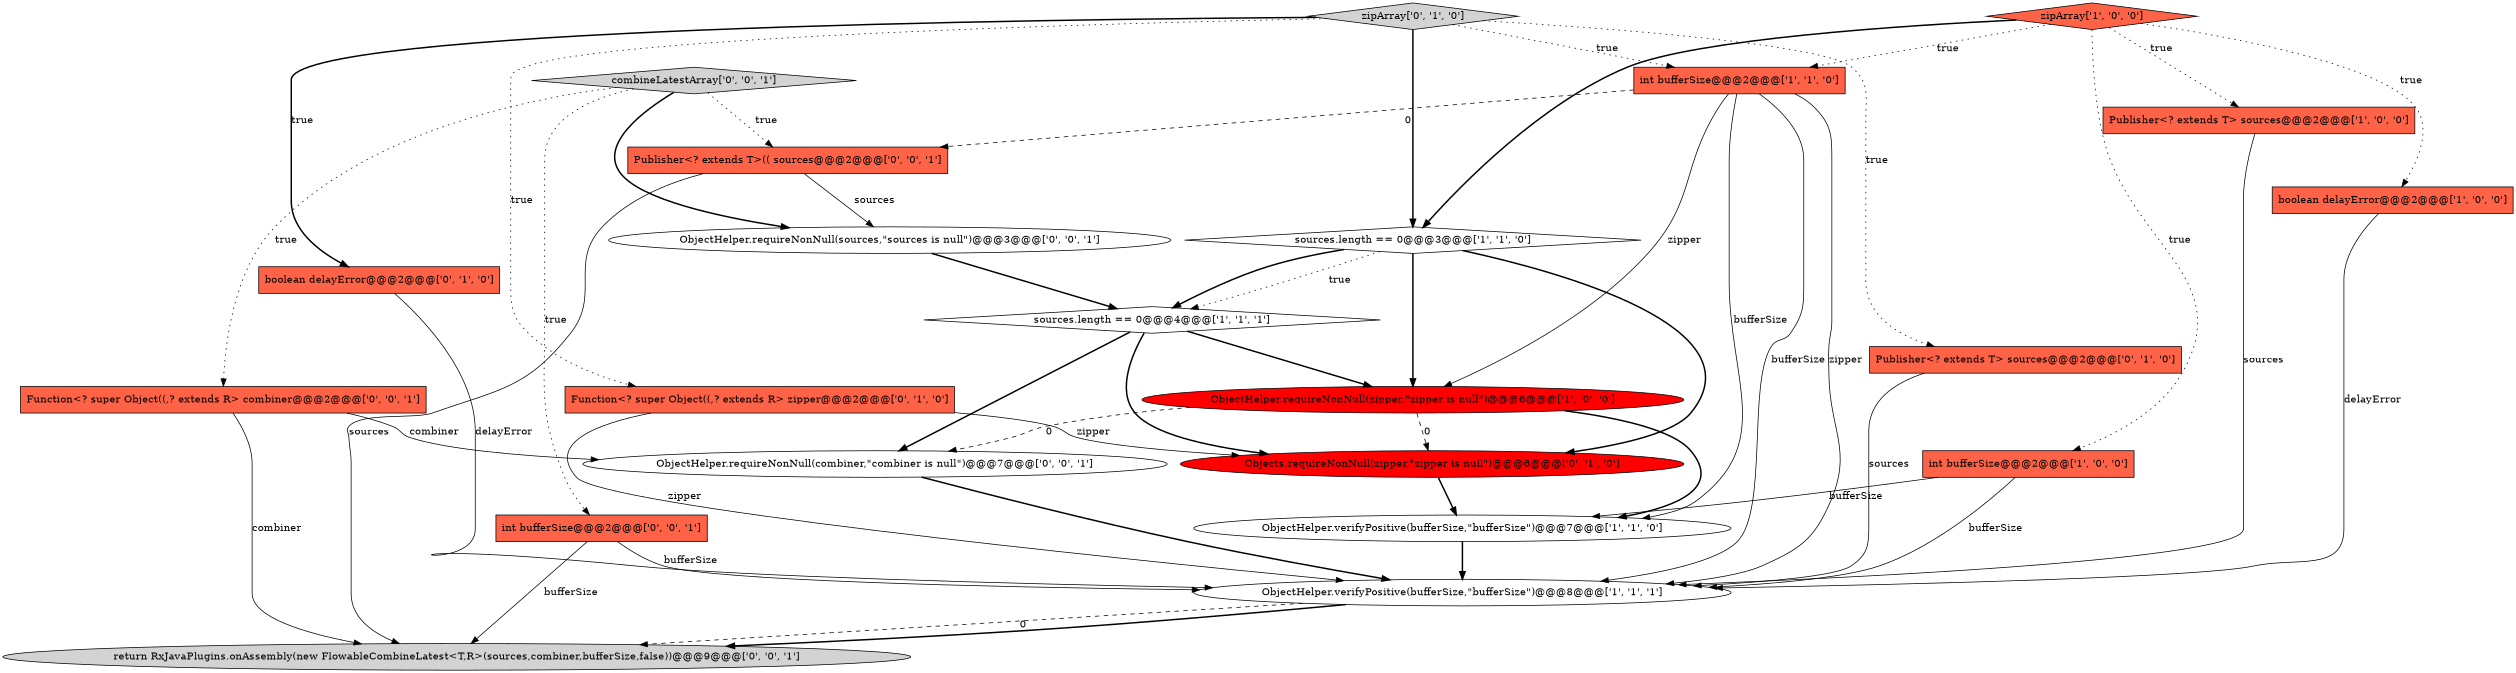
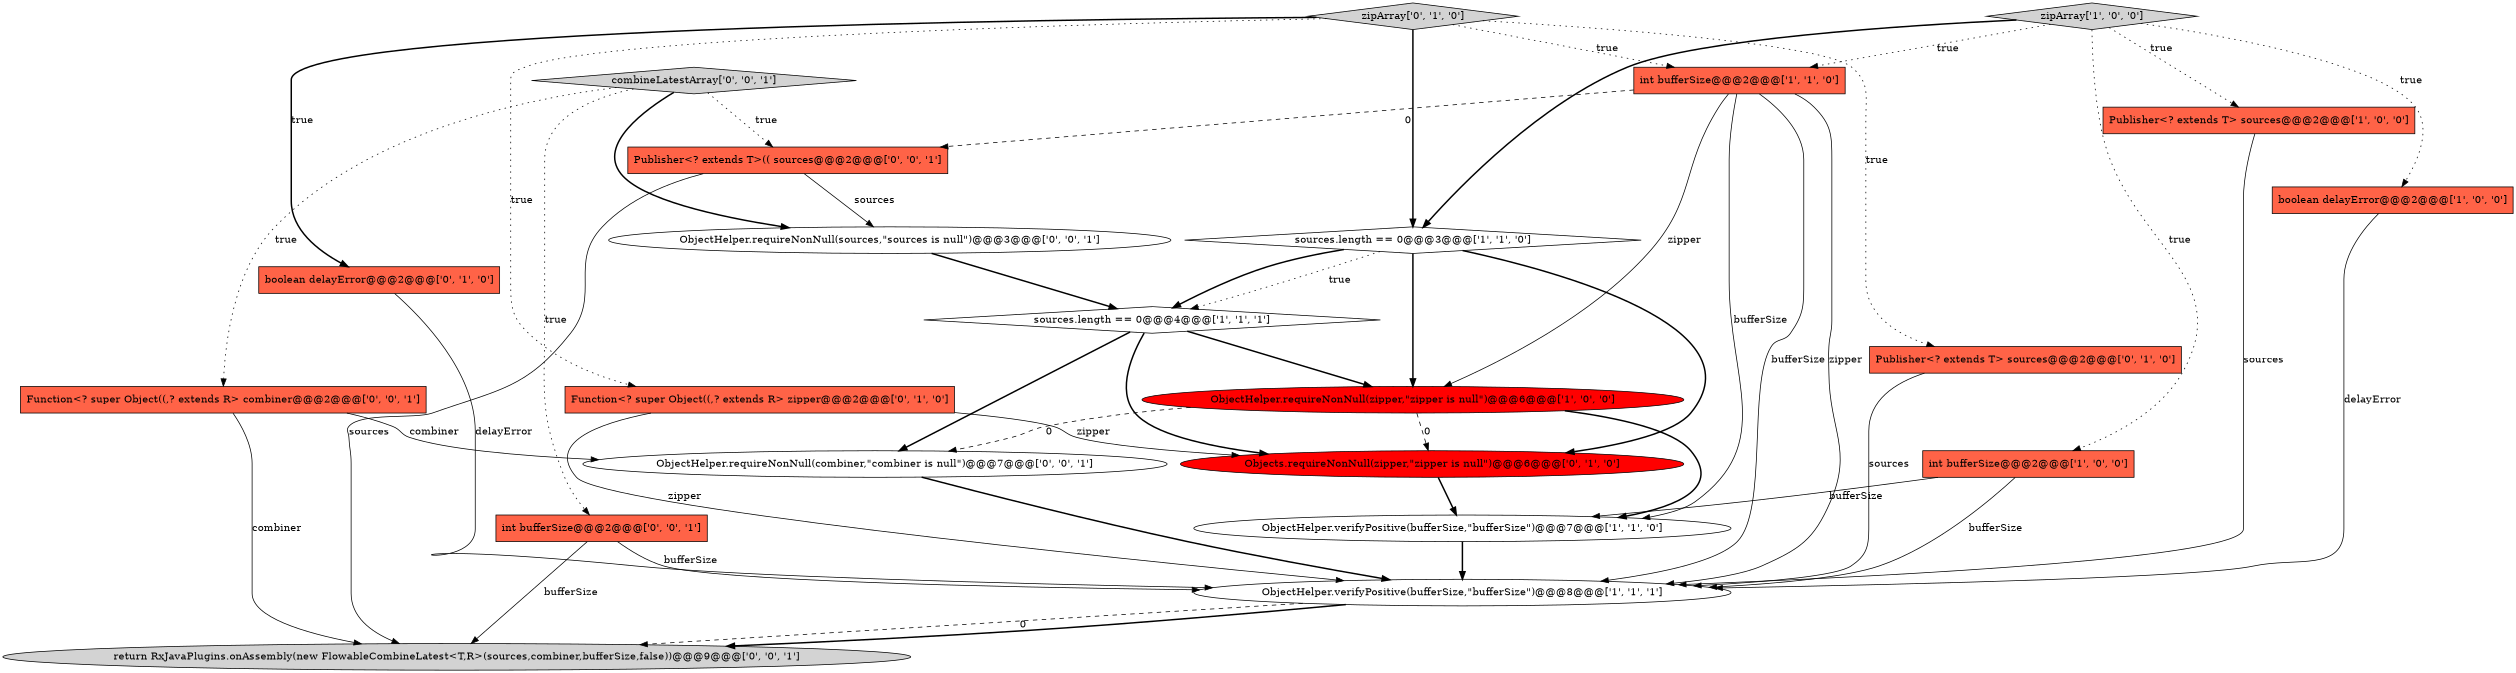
node "zipArray['1', '0', '0']": fillcolor tomato -> lightgray
